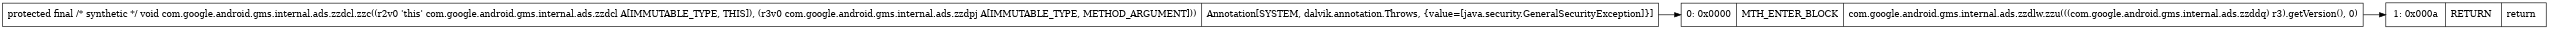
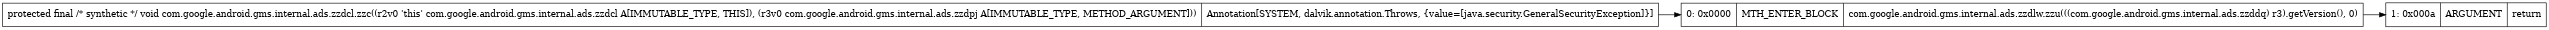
node "1: 0x000a": text "RETURN" -> "ARGUMENT"
